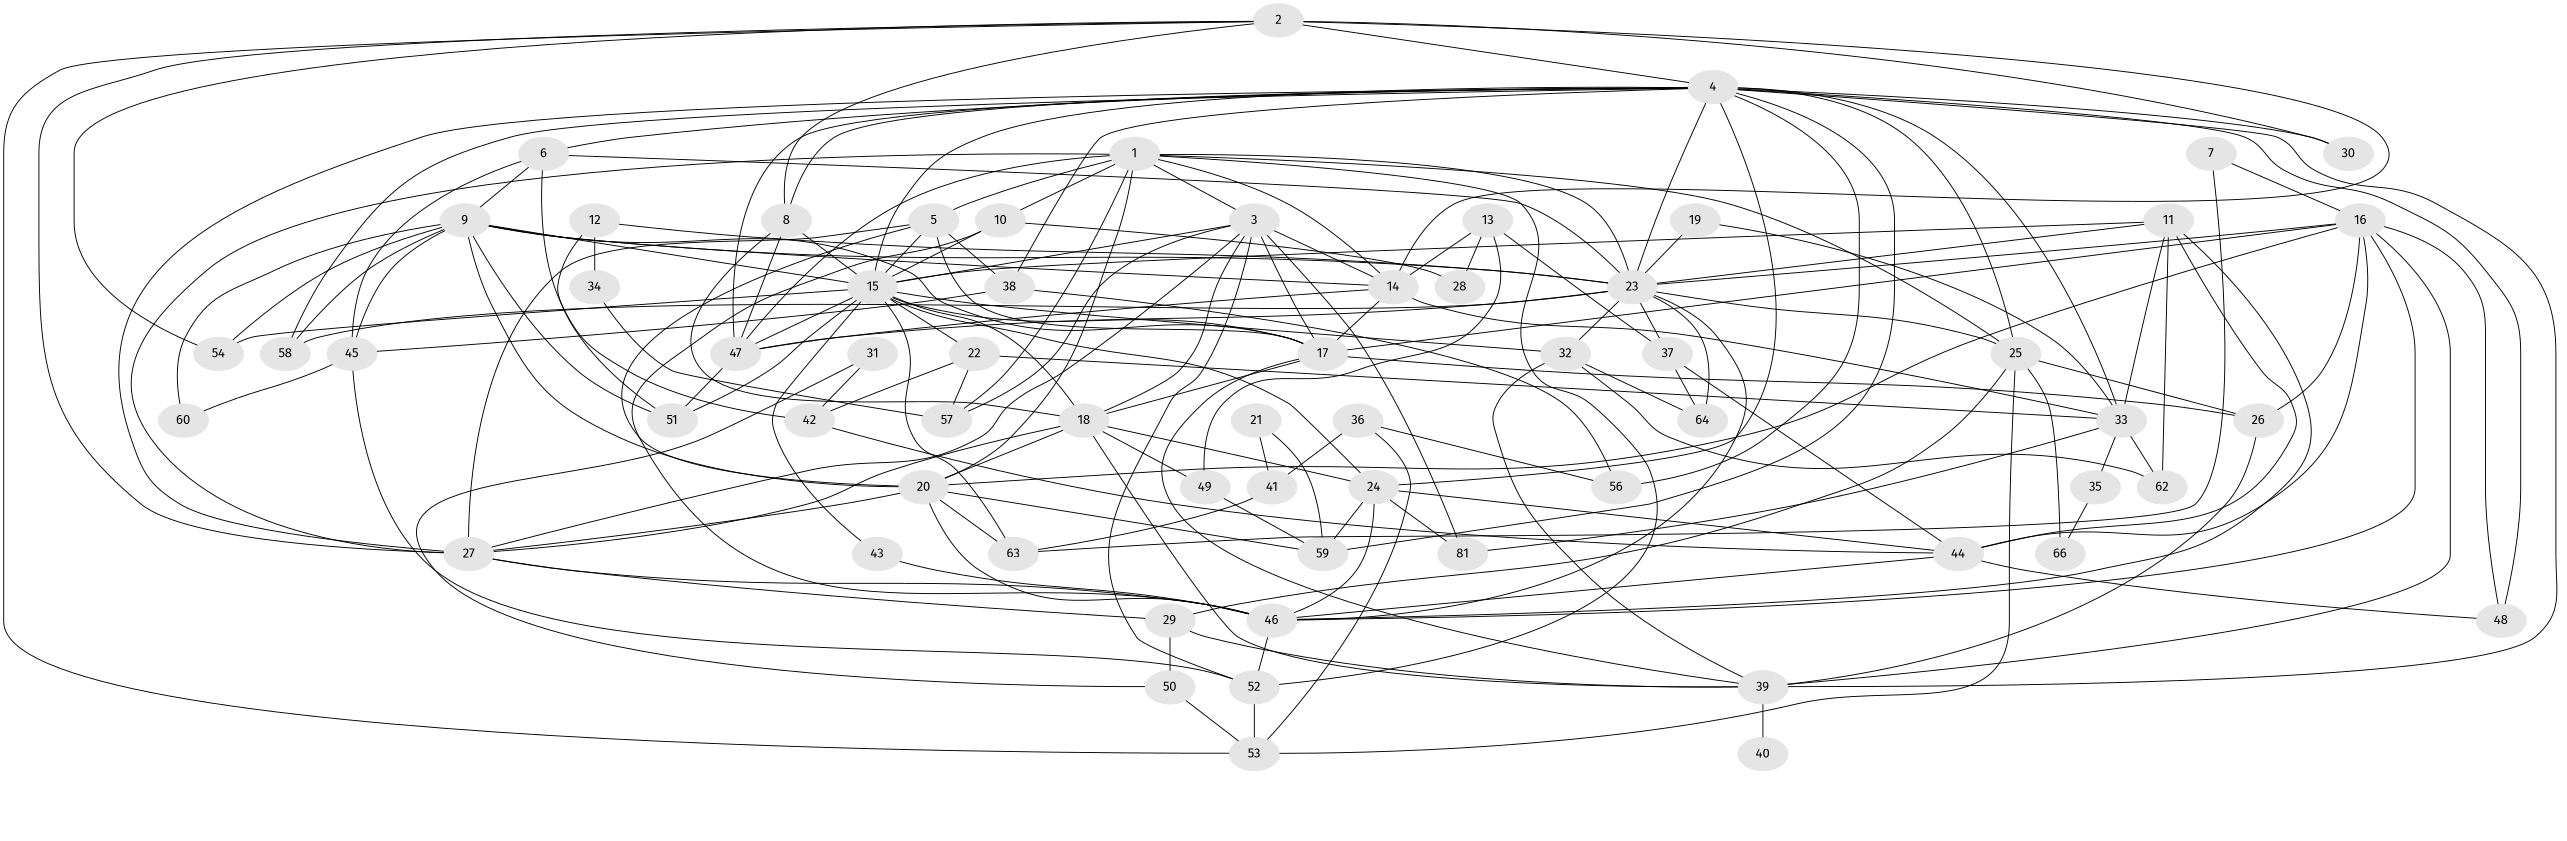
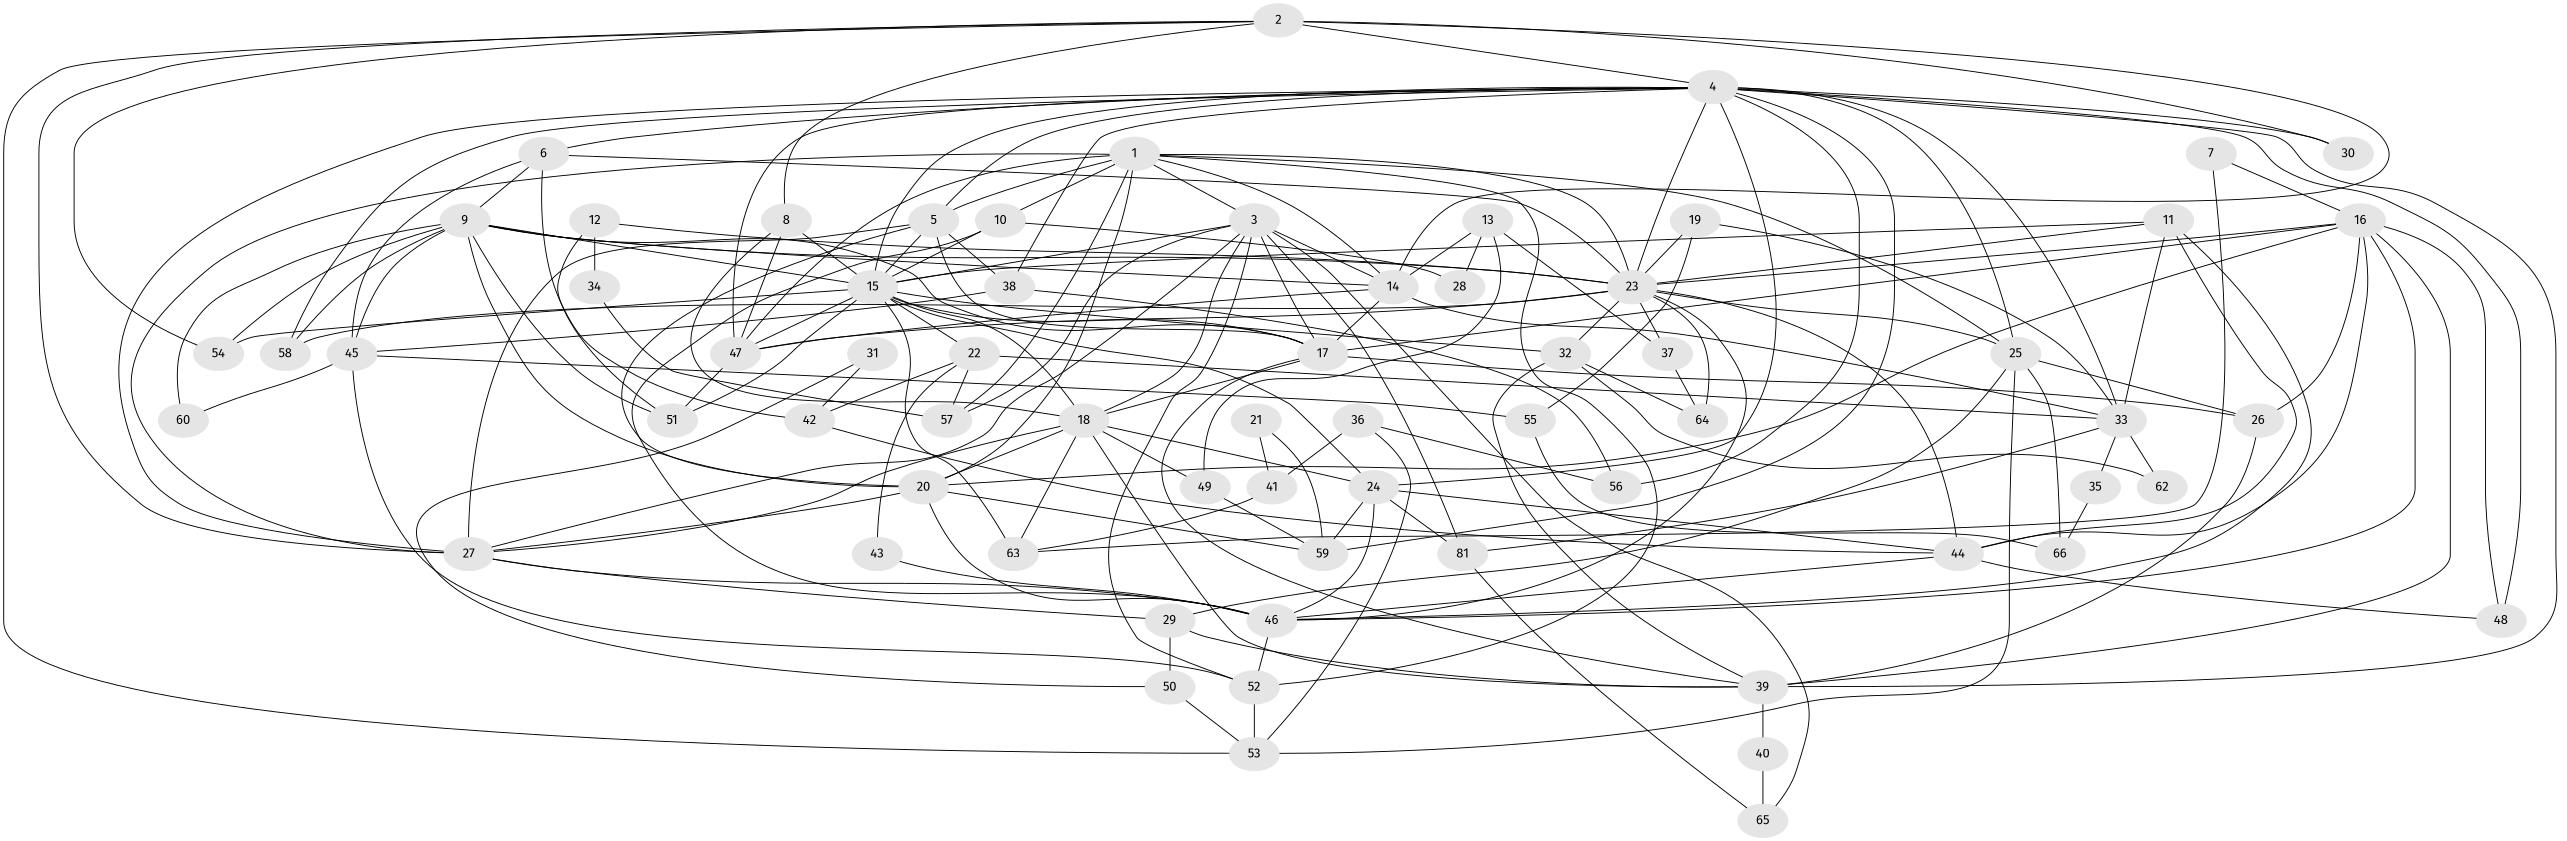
edge "4" -- "8": now "4" -- "5"
edge "11" -- "62": removed
node "55": added
edge "15" -- "43": now "22" -- "43"
edge "37" -- "44": now "23" -- "44"
edge "20" -- "63": now "18" -- "63"
node "65": added
